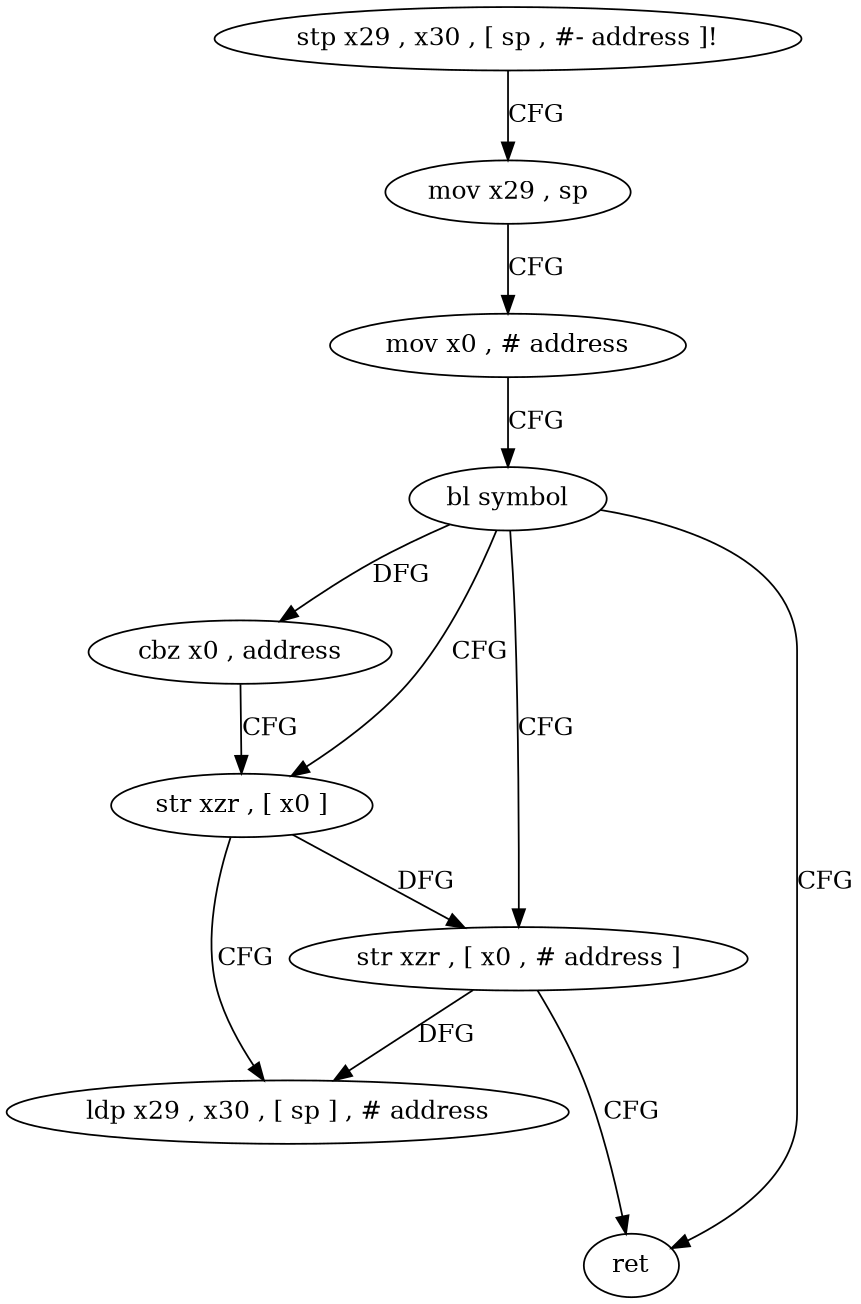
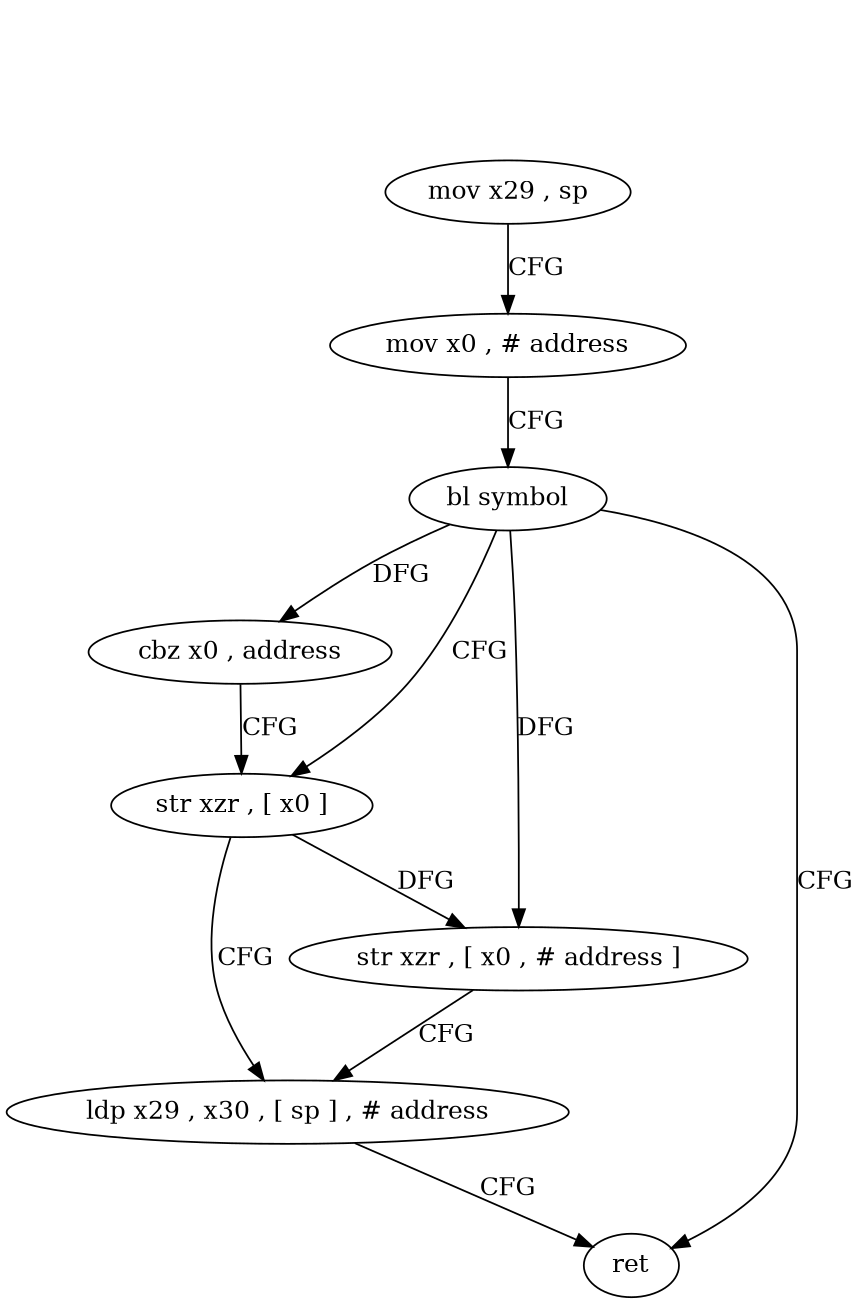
node "stp x29 , x30 , [ sp , #- address ]!": removed
edge "bl symbol" -> "str xzr , [ x0 , # address ]": label "CFG" -> "DFG"
edge "str xzr , [ x0 , # address ]" -> "ldp x29 , x30 , [ sp ] , # address": label "DFG" -> "CFG"
edge "str xzr , [ x0 , # address ]" -> "ret": now "ldp x29 , x30 , [ sp ] , # address" -> "ret"
